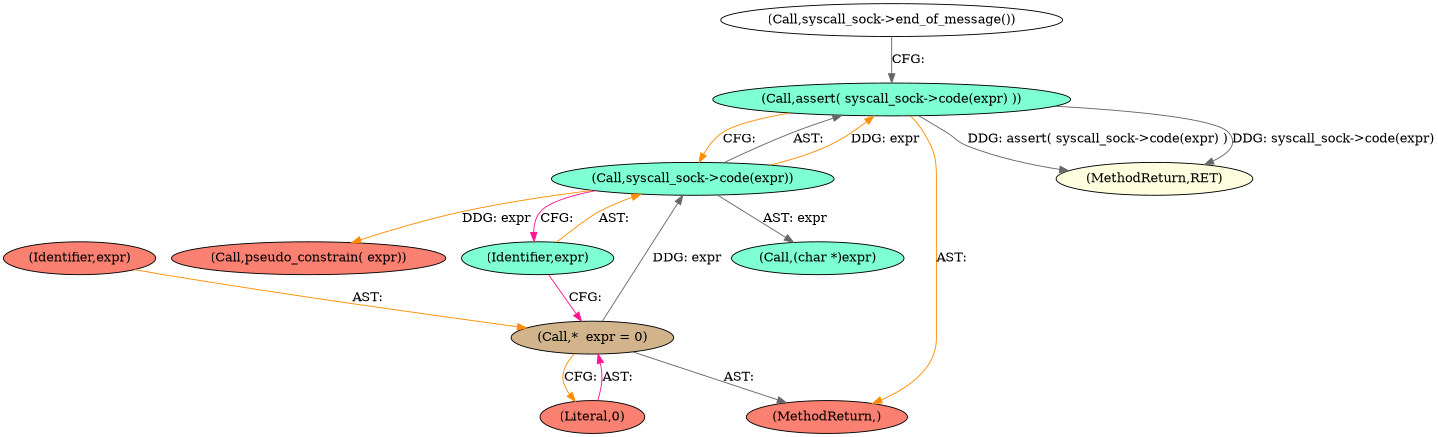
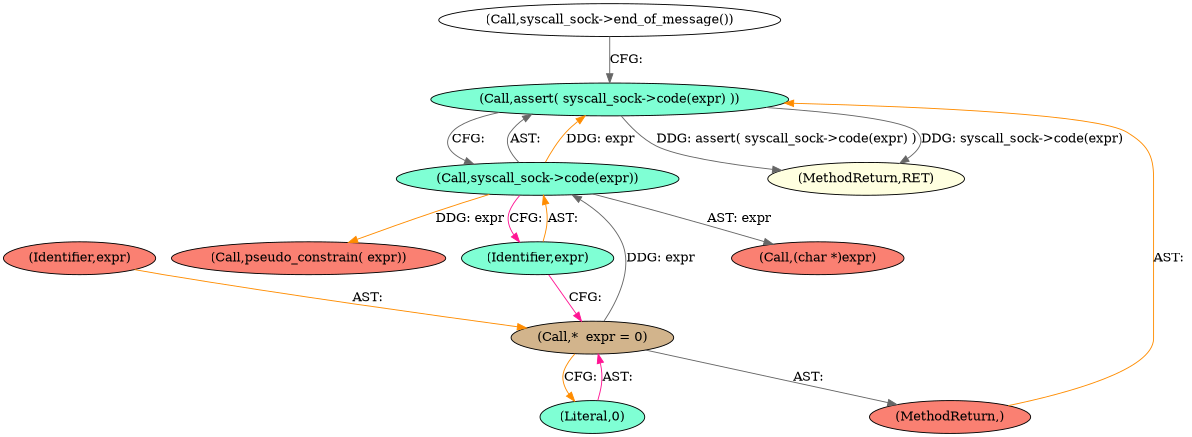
edge "(Call,assert( syscall_sock->code(expr) ))" -> "(Call,syscall_sock->code(expr))": color darkorange -> gray40
node "(Call,(char *)expr)": fillcolor aquamarine -> salmon
edge "(Call,assert( syscall_sock->code(expr) ))" -> "(MethodReturn,)": reversed
node "(Literal,0)": fillcolor salmon -> aquamarine
